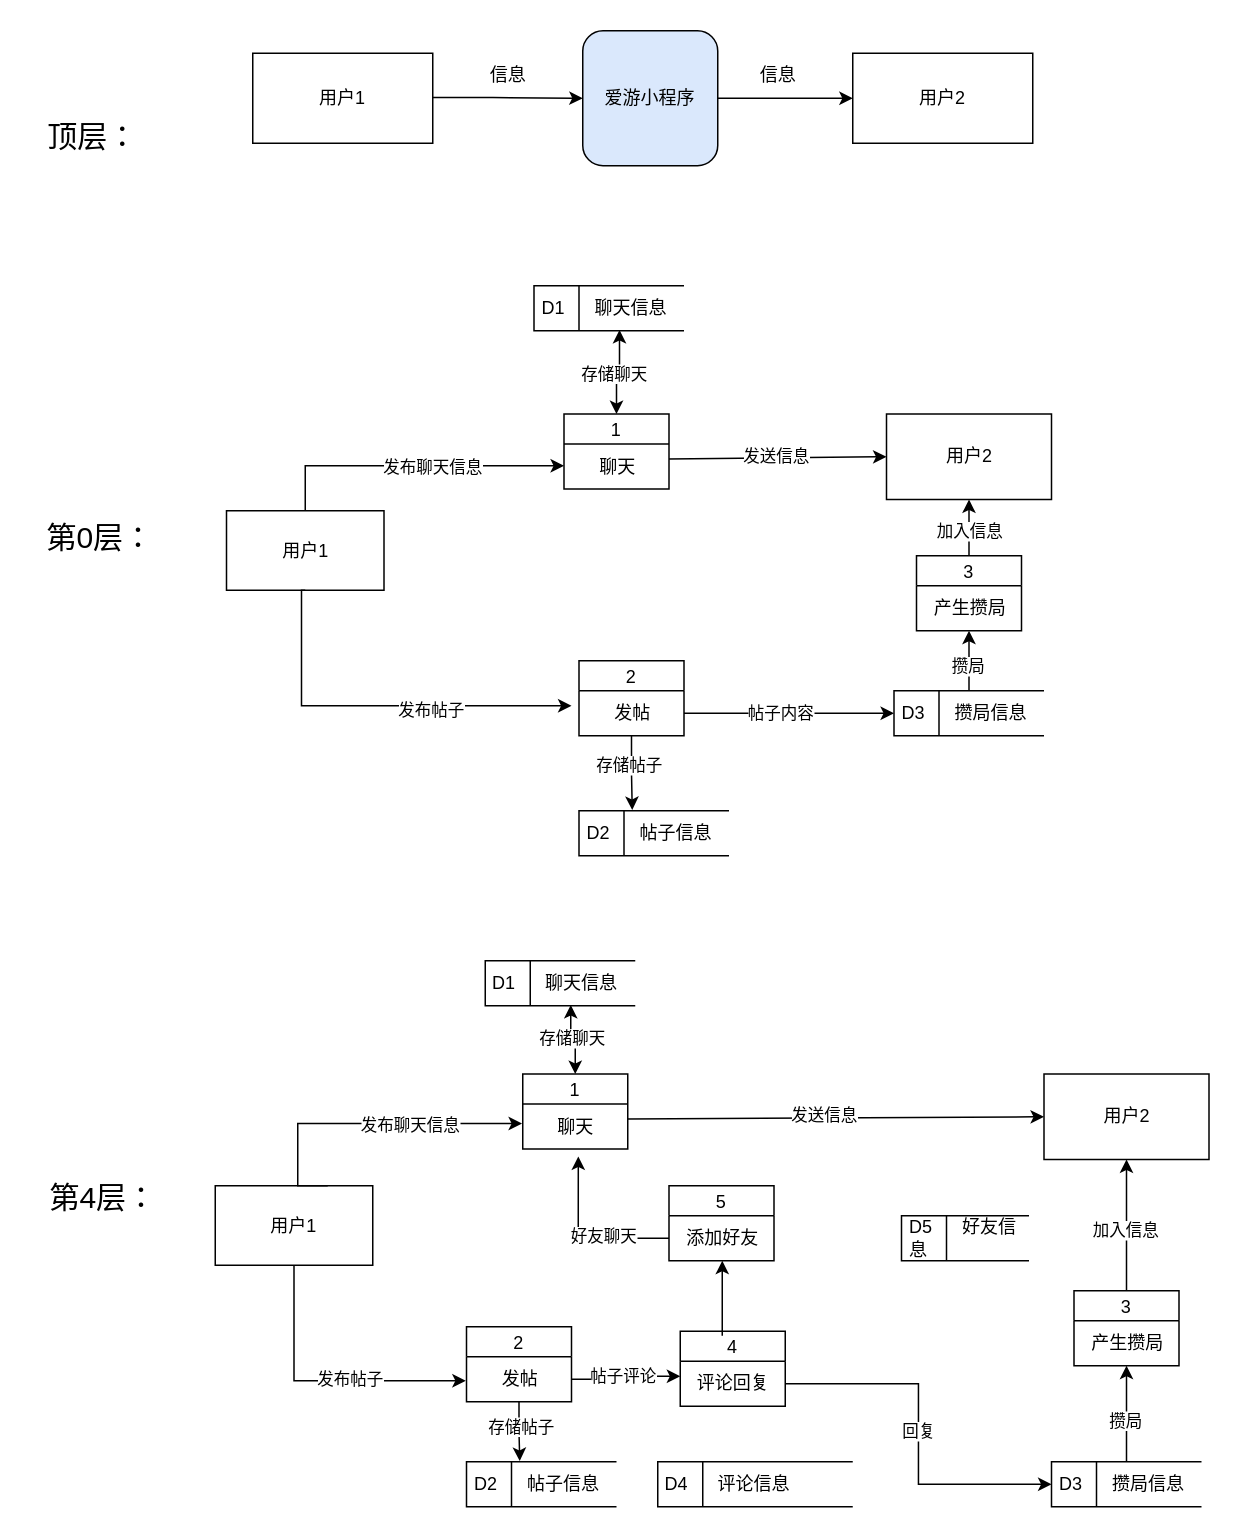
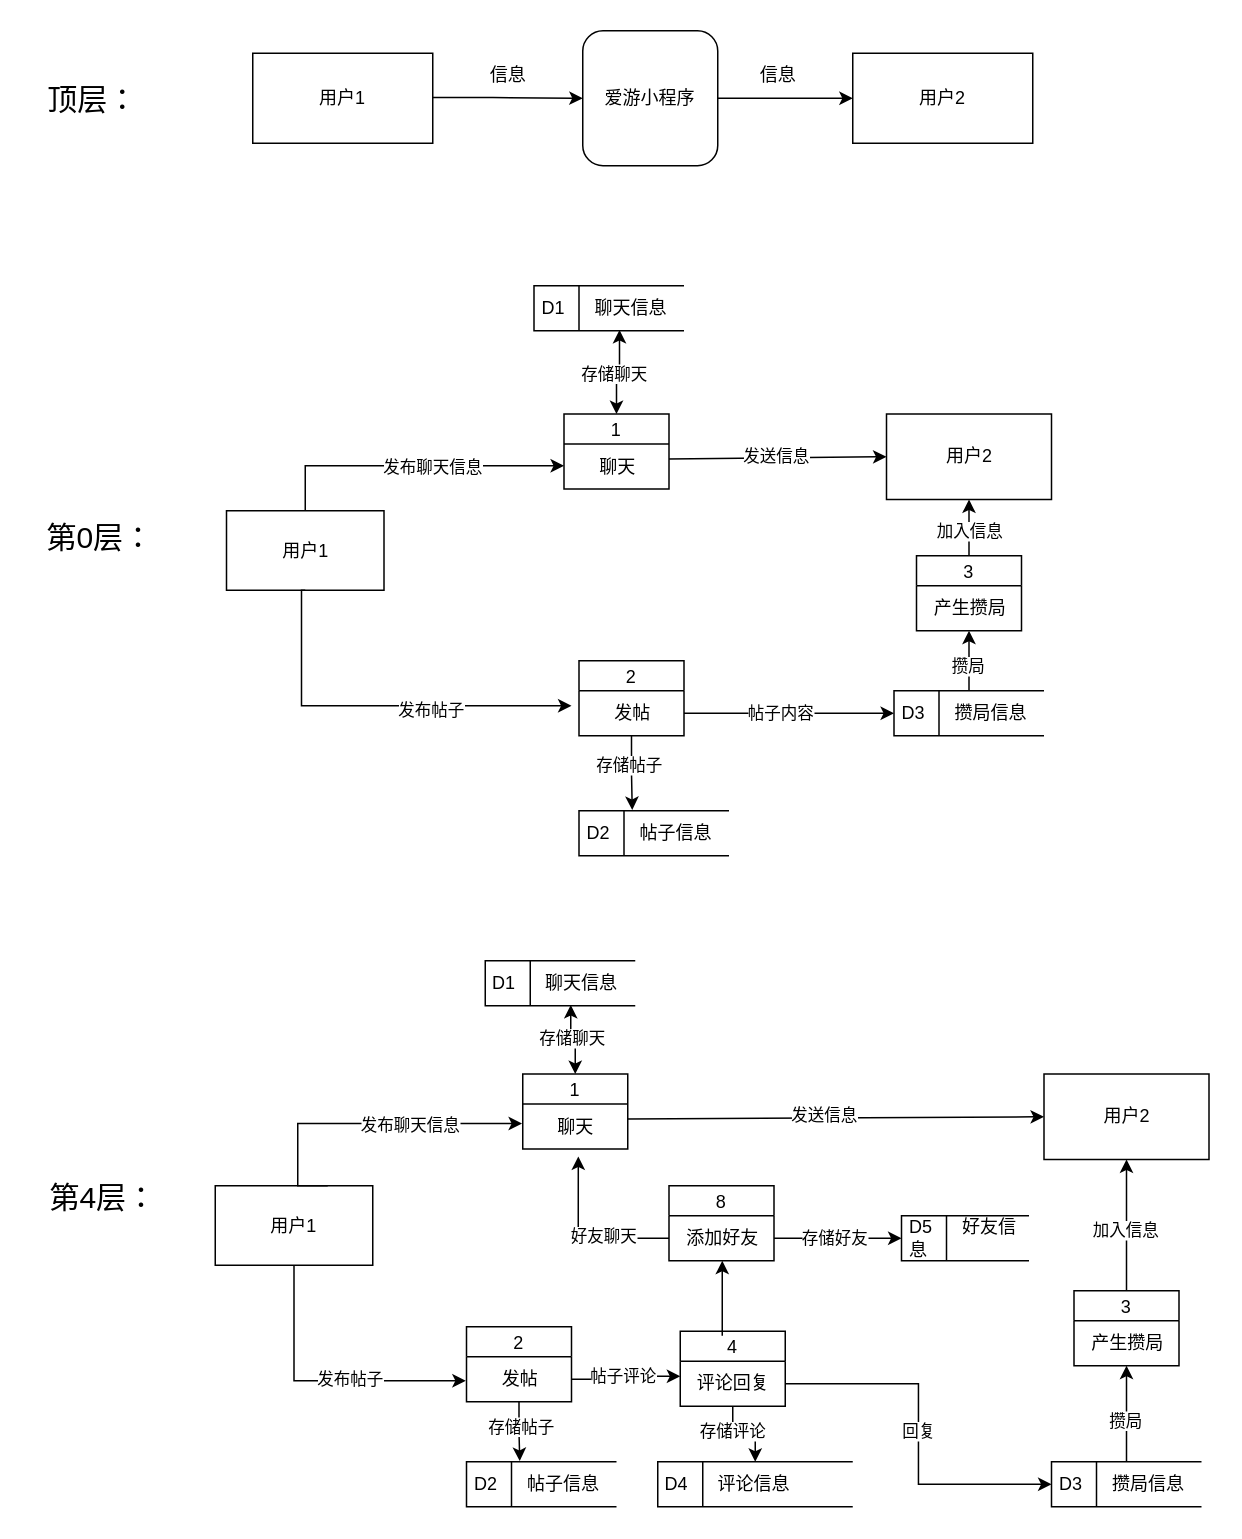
node "爱游小程序": fillcolor #dae8fc -> #ffffff
node "顶层：": moved (92, 136) -> (92, 98)
node "5": label "5" -> "8"
edge "添加好友" -> "D5 好友信息": added, label "存储好友"
edge "评论回复" -> "D4 评论信息": added, label "存储评论"
